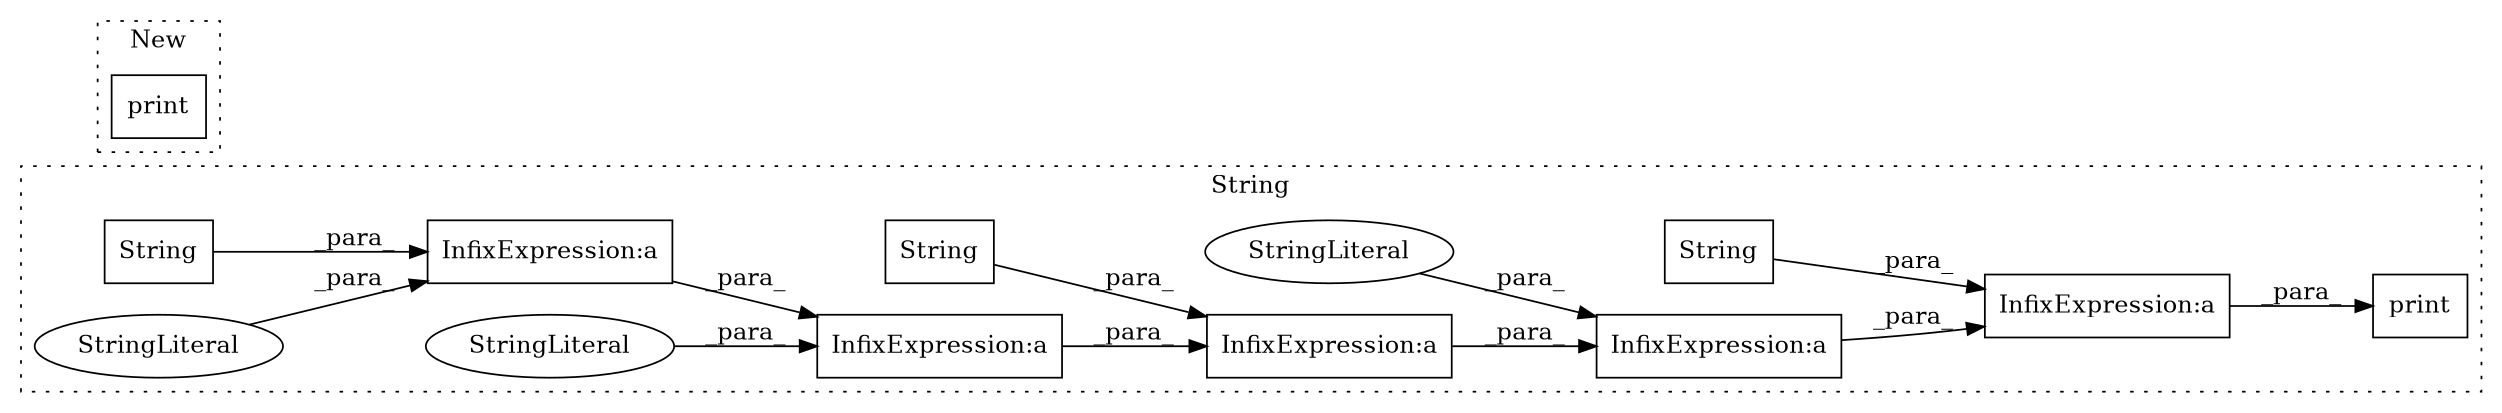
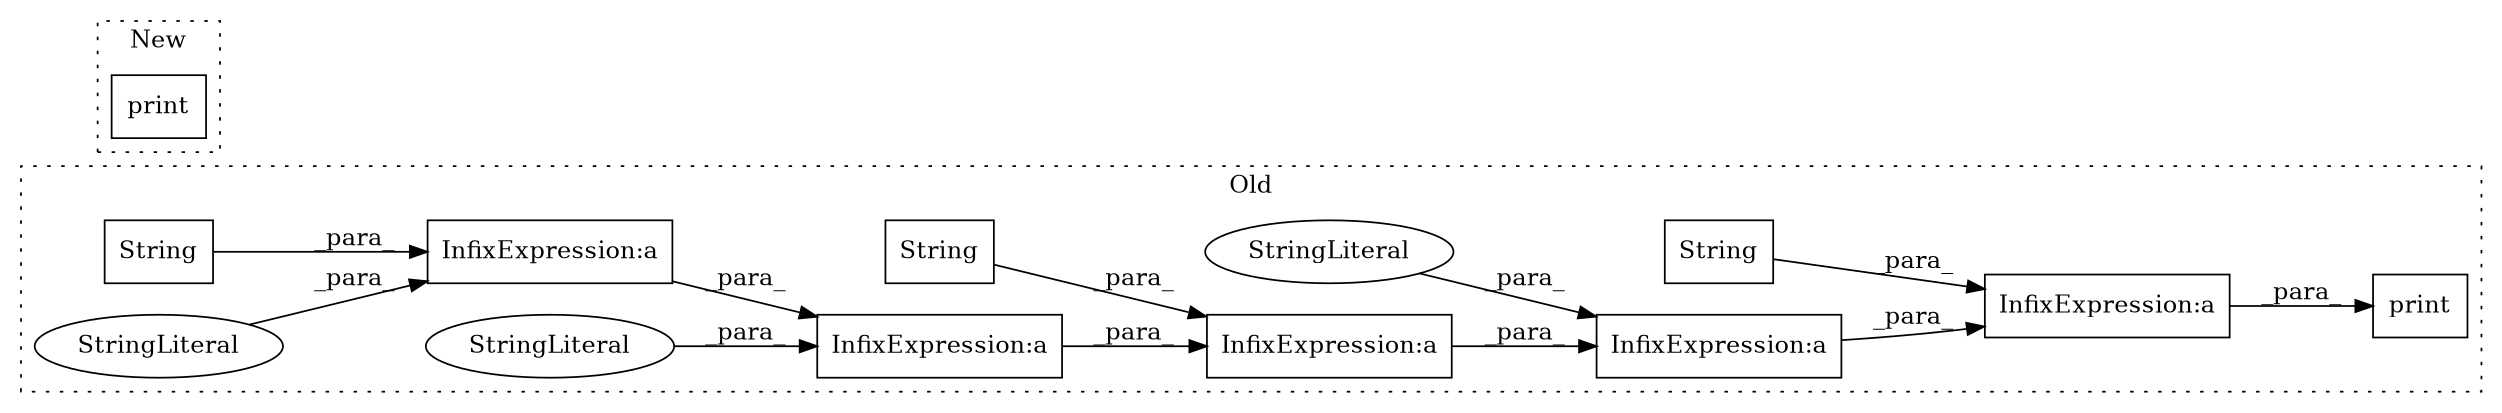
cluster "String": label "String" -> "Old"
